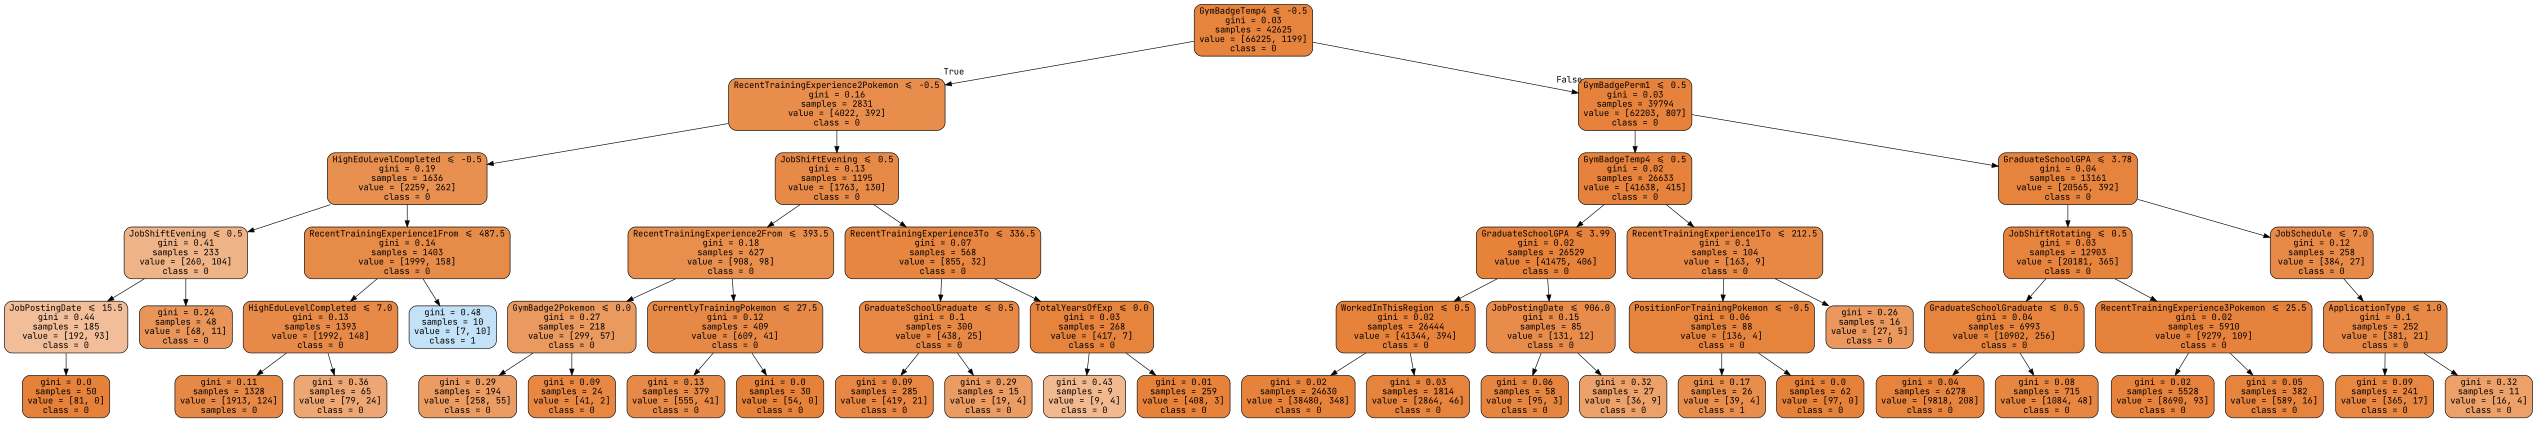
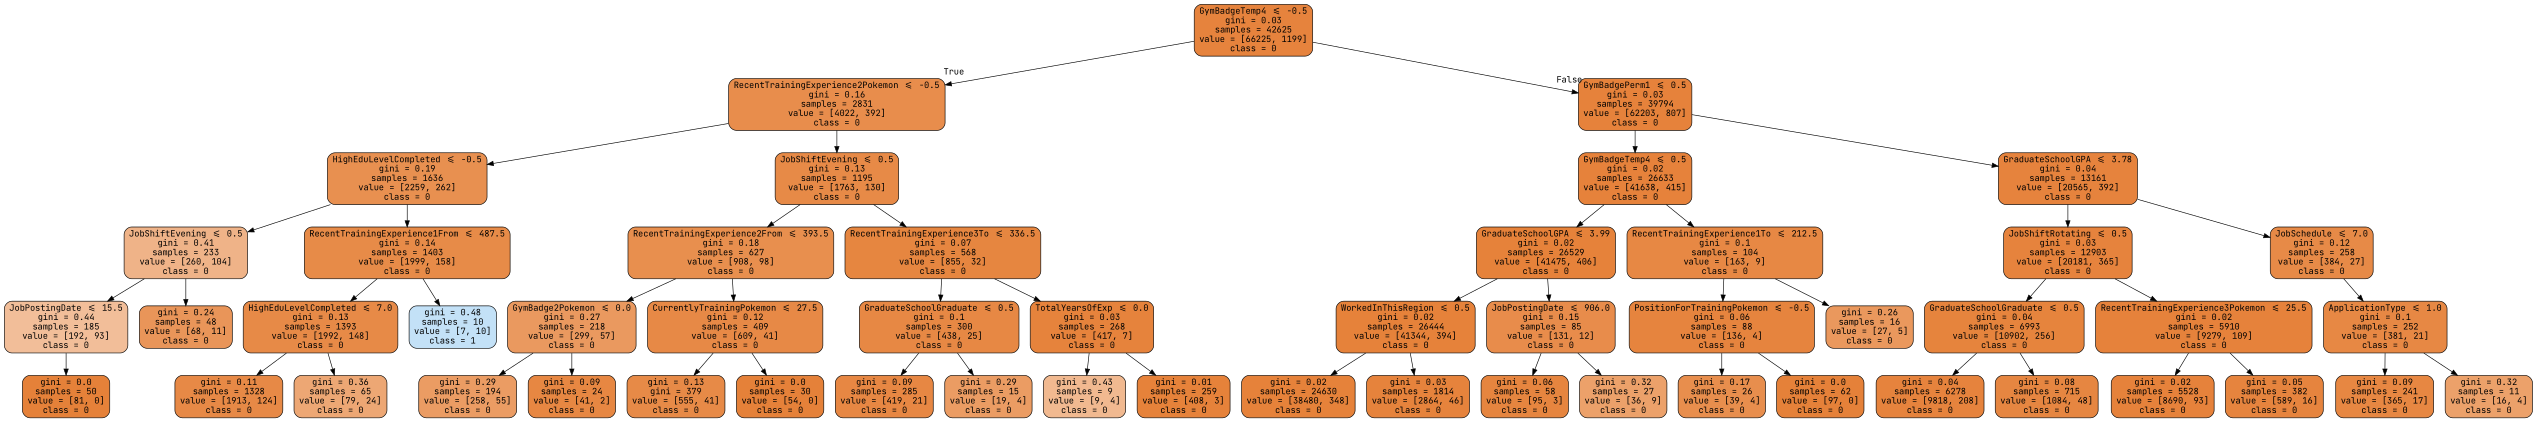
node "gini = 0.11 samples = 1328 value = [1913, 124] samples = 0": label "gini = 0.11 samples = 1328 value = [1913, 124] samples = 0" -> "gini = 0.11 samples = 1328 value = [1913, 124] class = 0"
node "gini = 0.13 samples = 379 value = [555, 41] class = 0": label "gini = 0.13 samples = 379 value = [555, 41] class = 0" -> "gini = 0.13 gini = 379 value = [555, 41] class = 0"
node "gini = 0.17 samples = 26 value = [39, 4] class = 1": label "gini = 0.17 samples = 26 value = [39, 4] class = 1" -> "gini = 0.17 samples = 26 value = [39, 4] class = 0"
